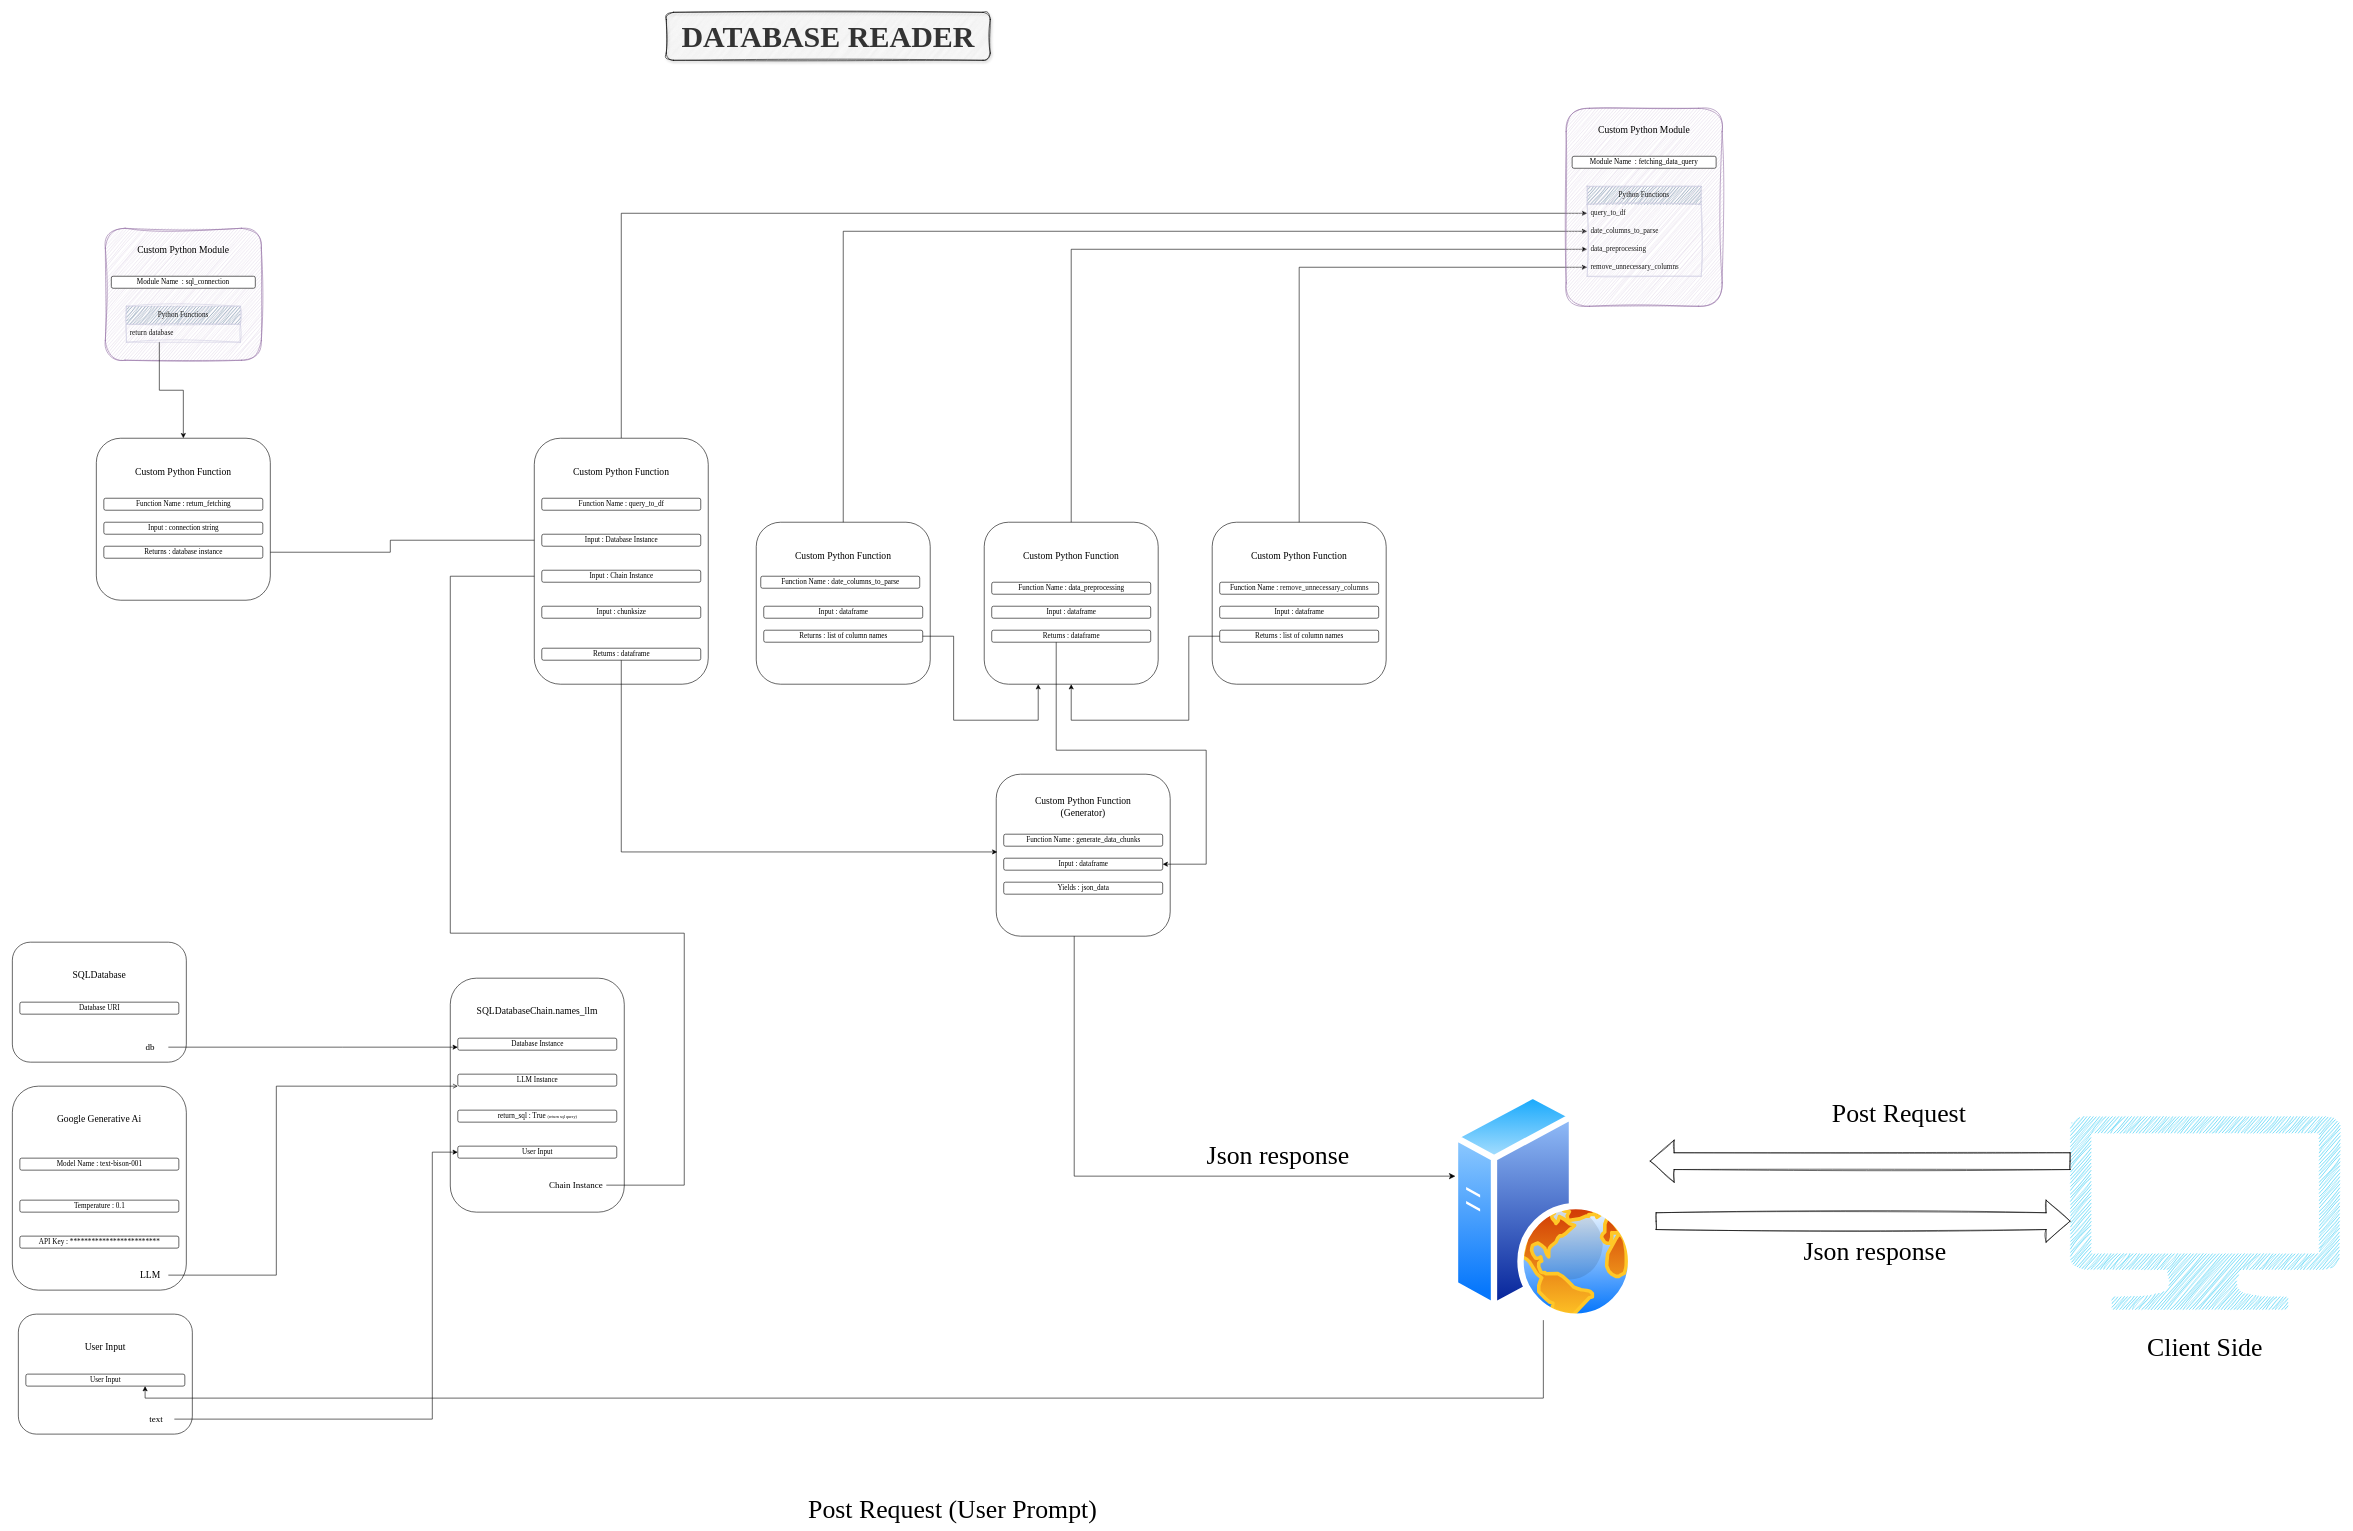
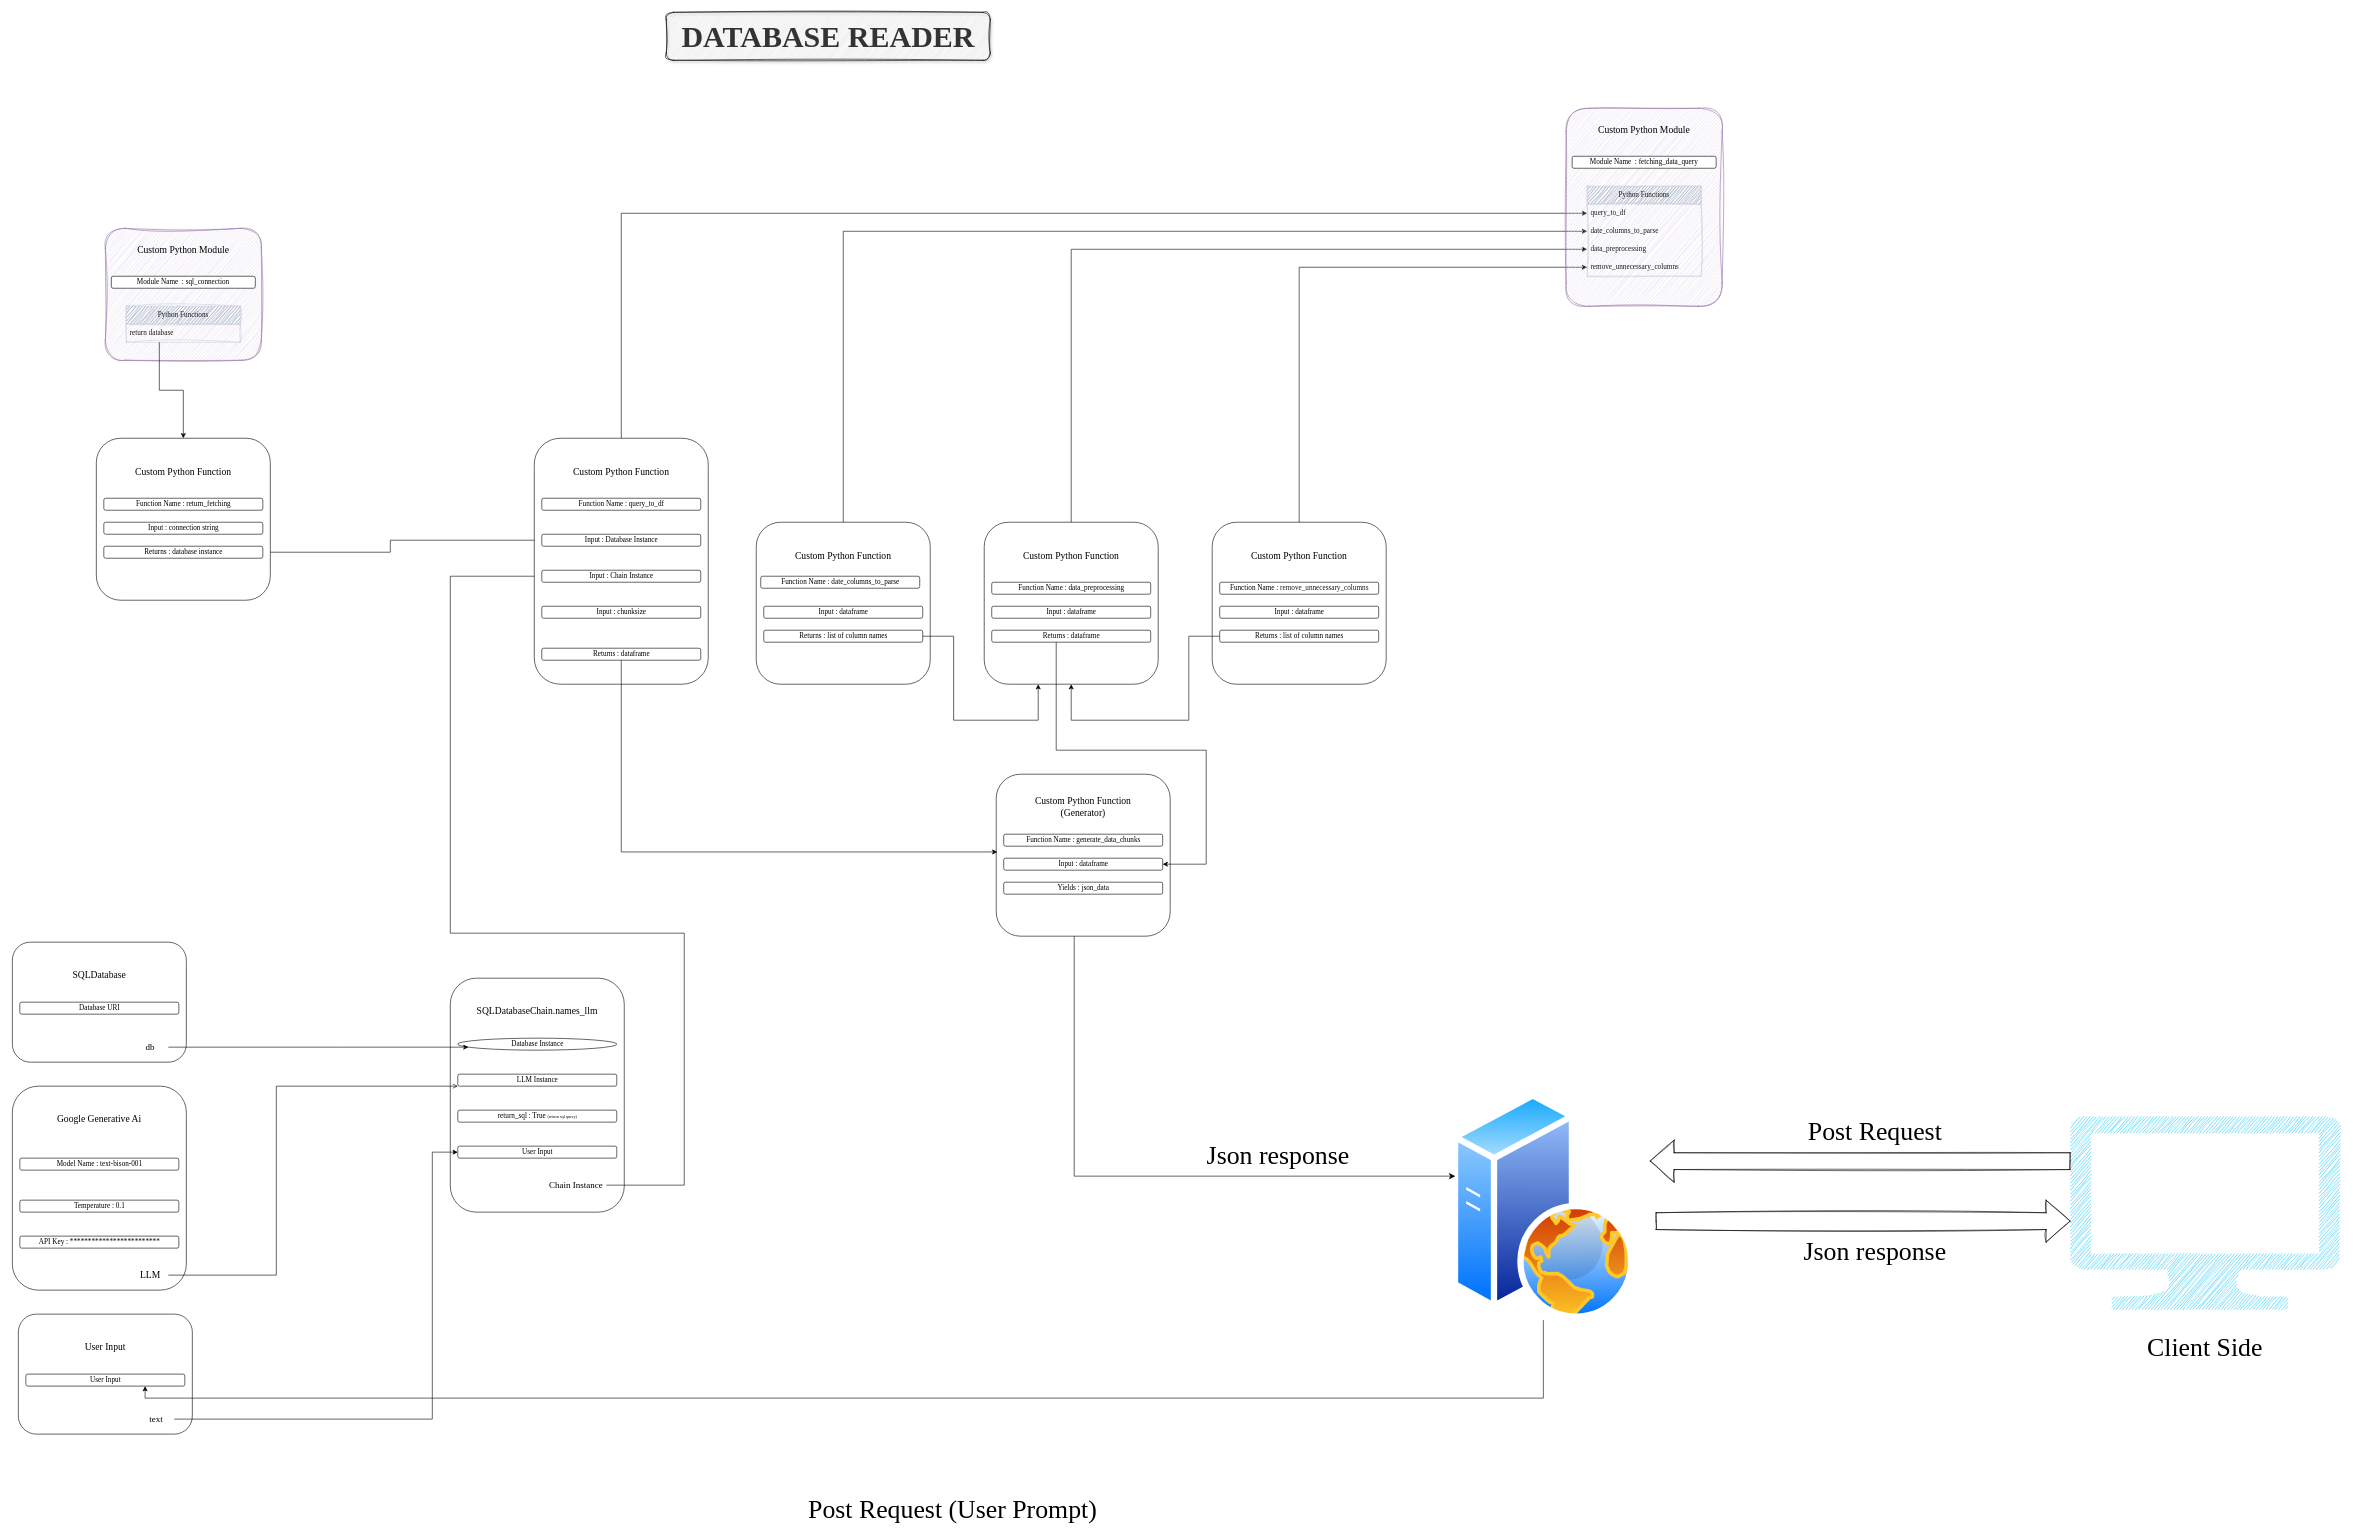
node "Database Instance": shape rounded rectangle -> ellipse
node "Post Request": moved (1899, 1113) -> (1875, 1131)
